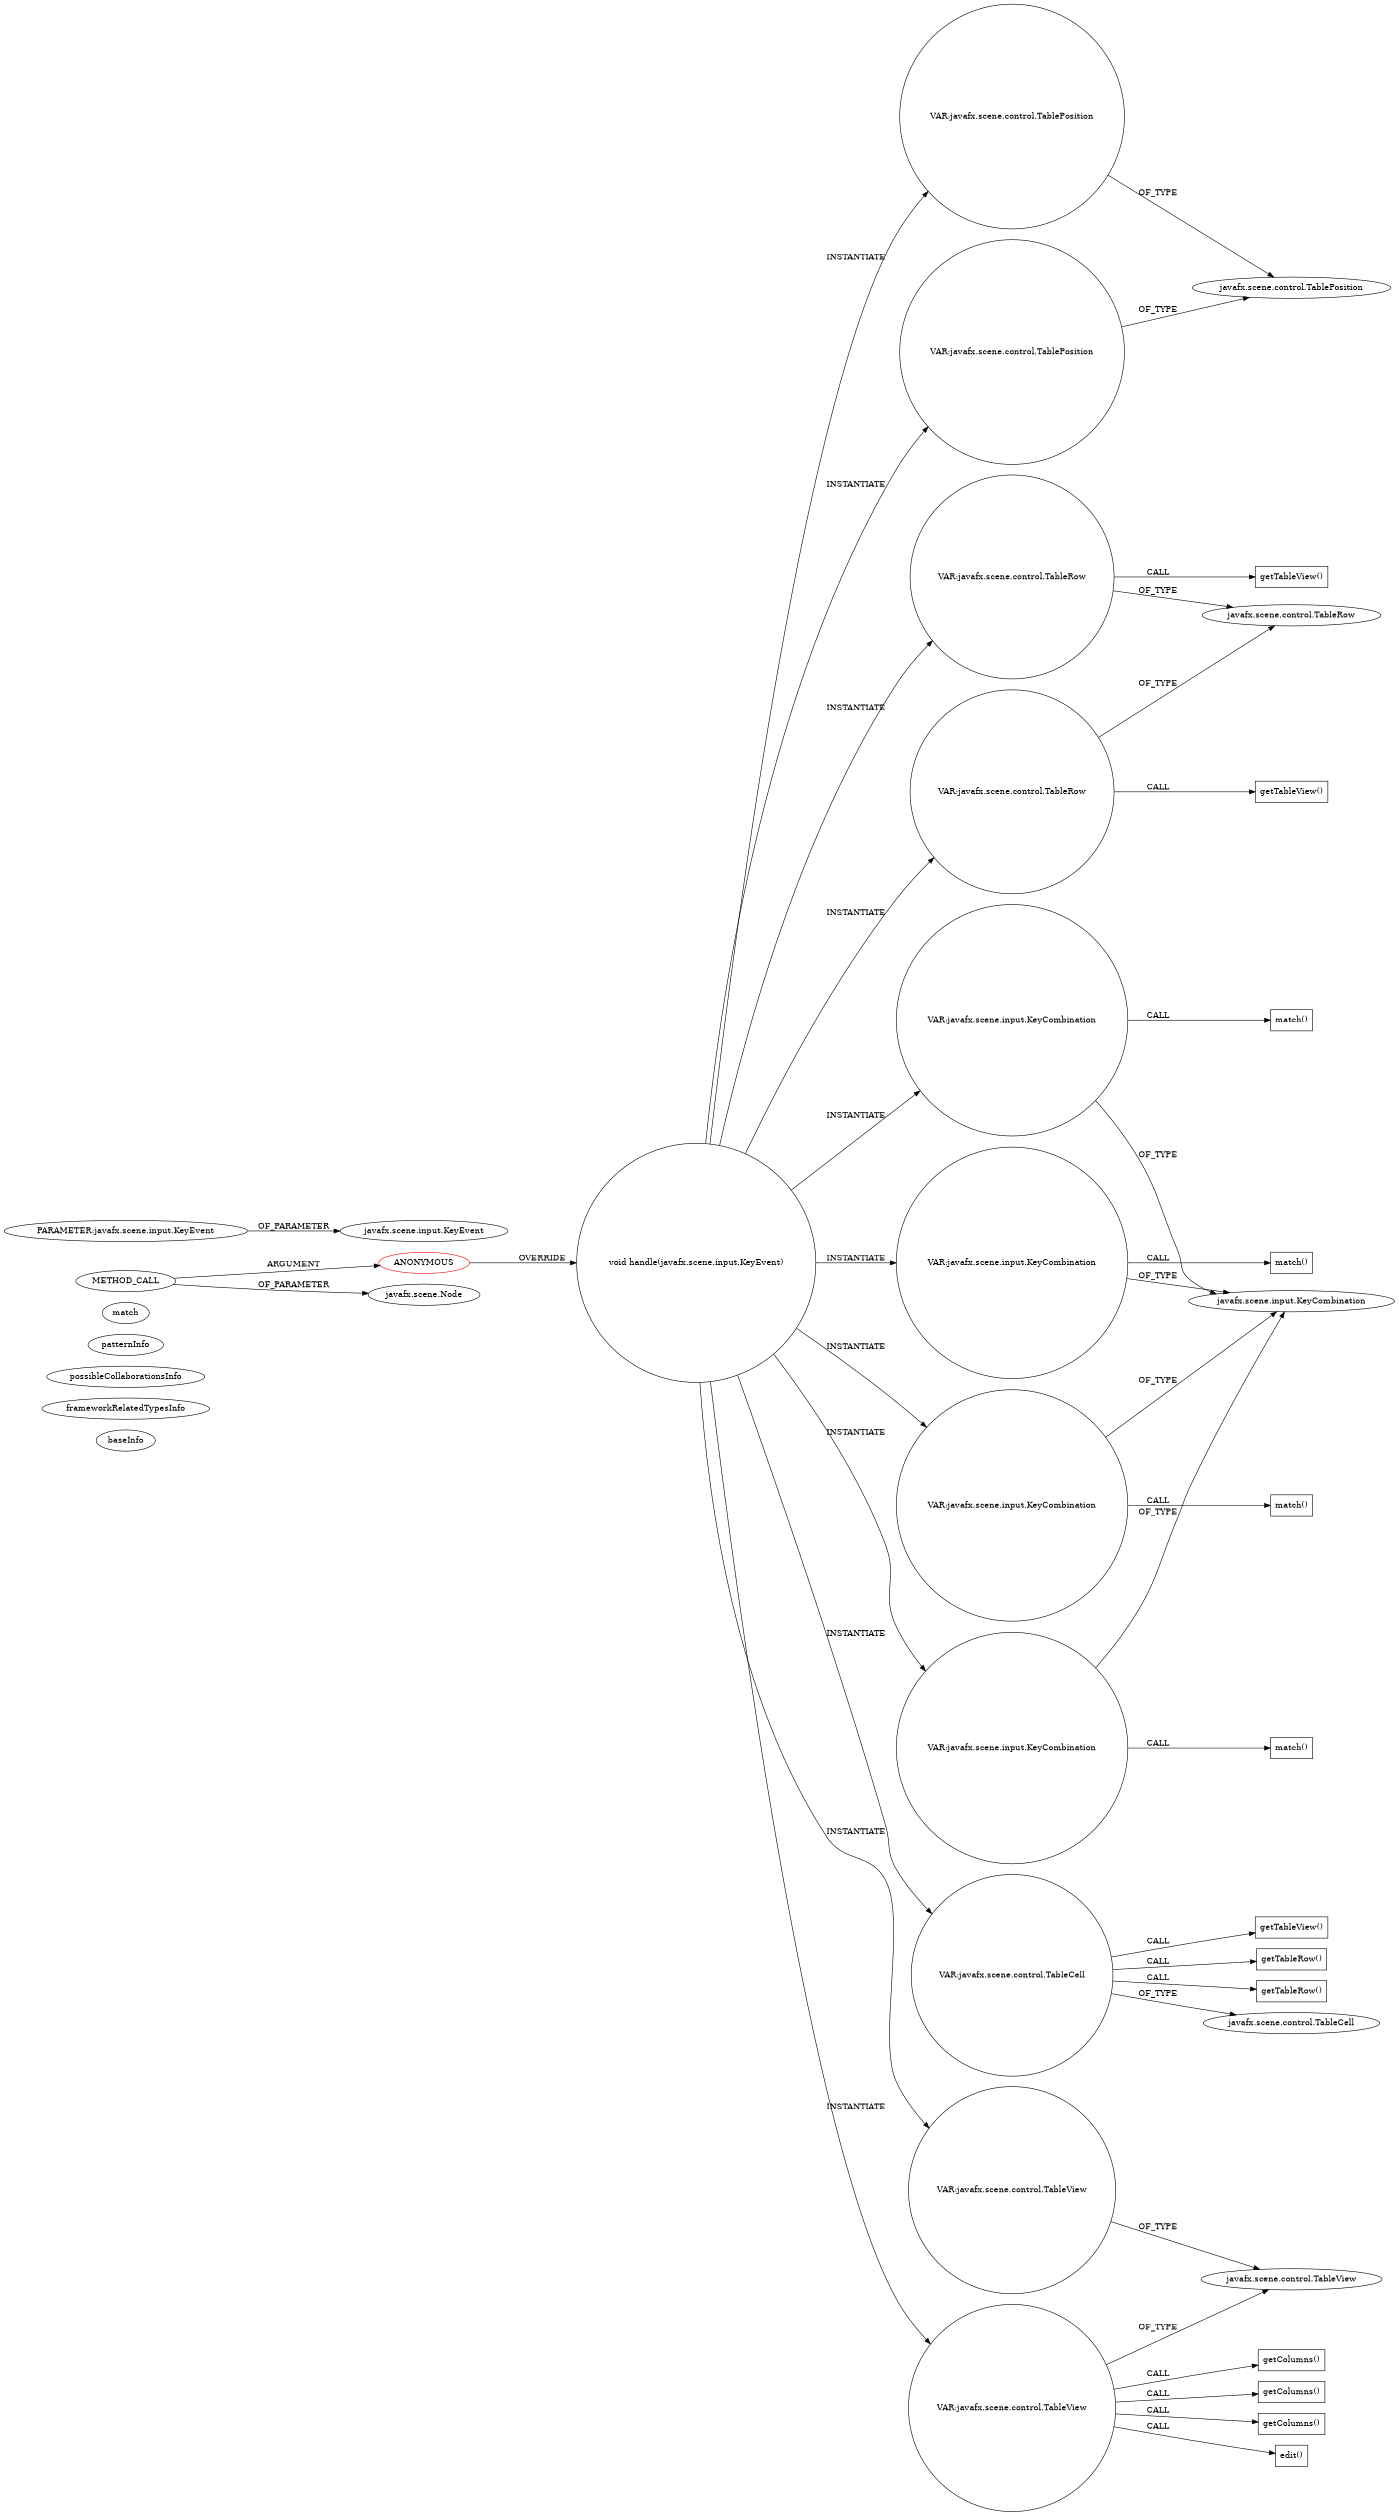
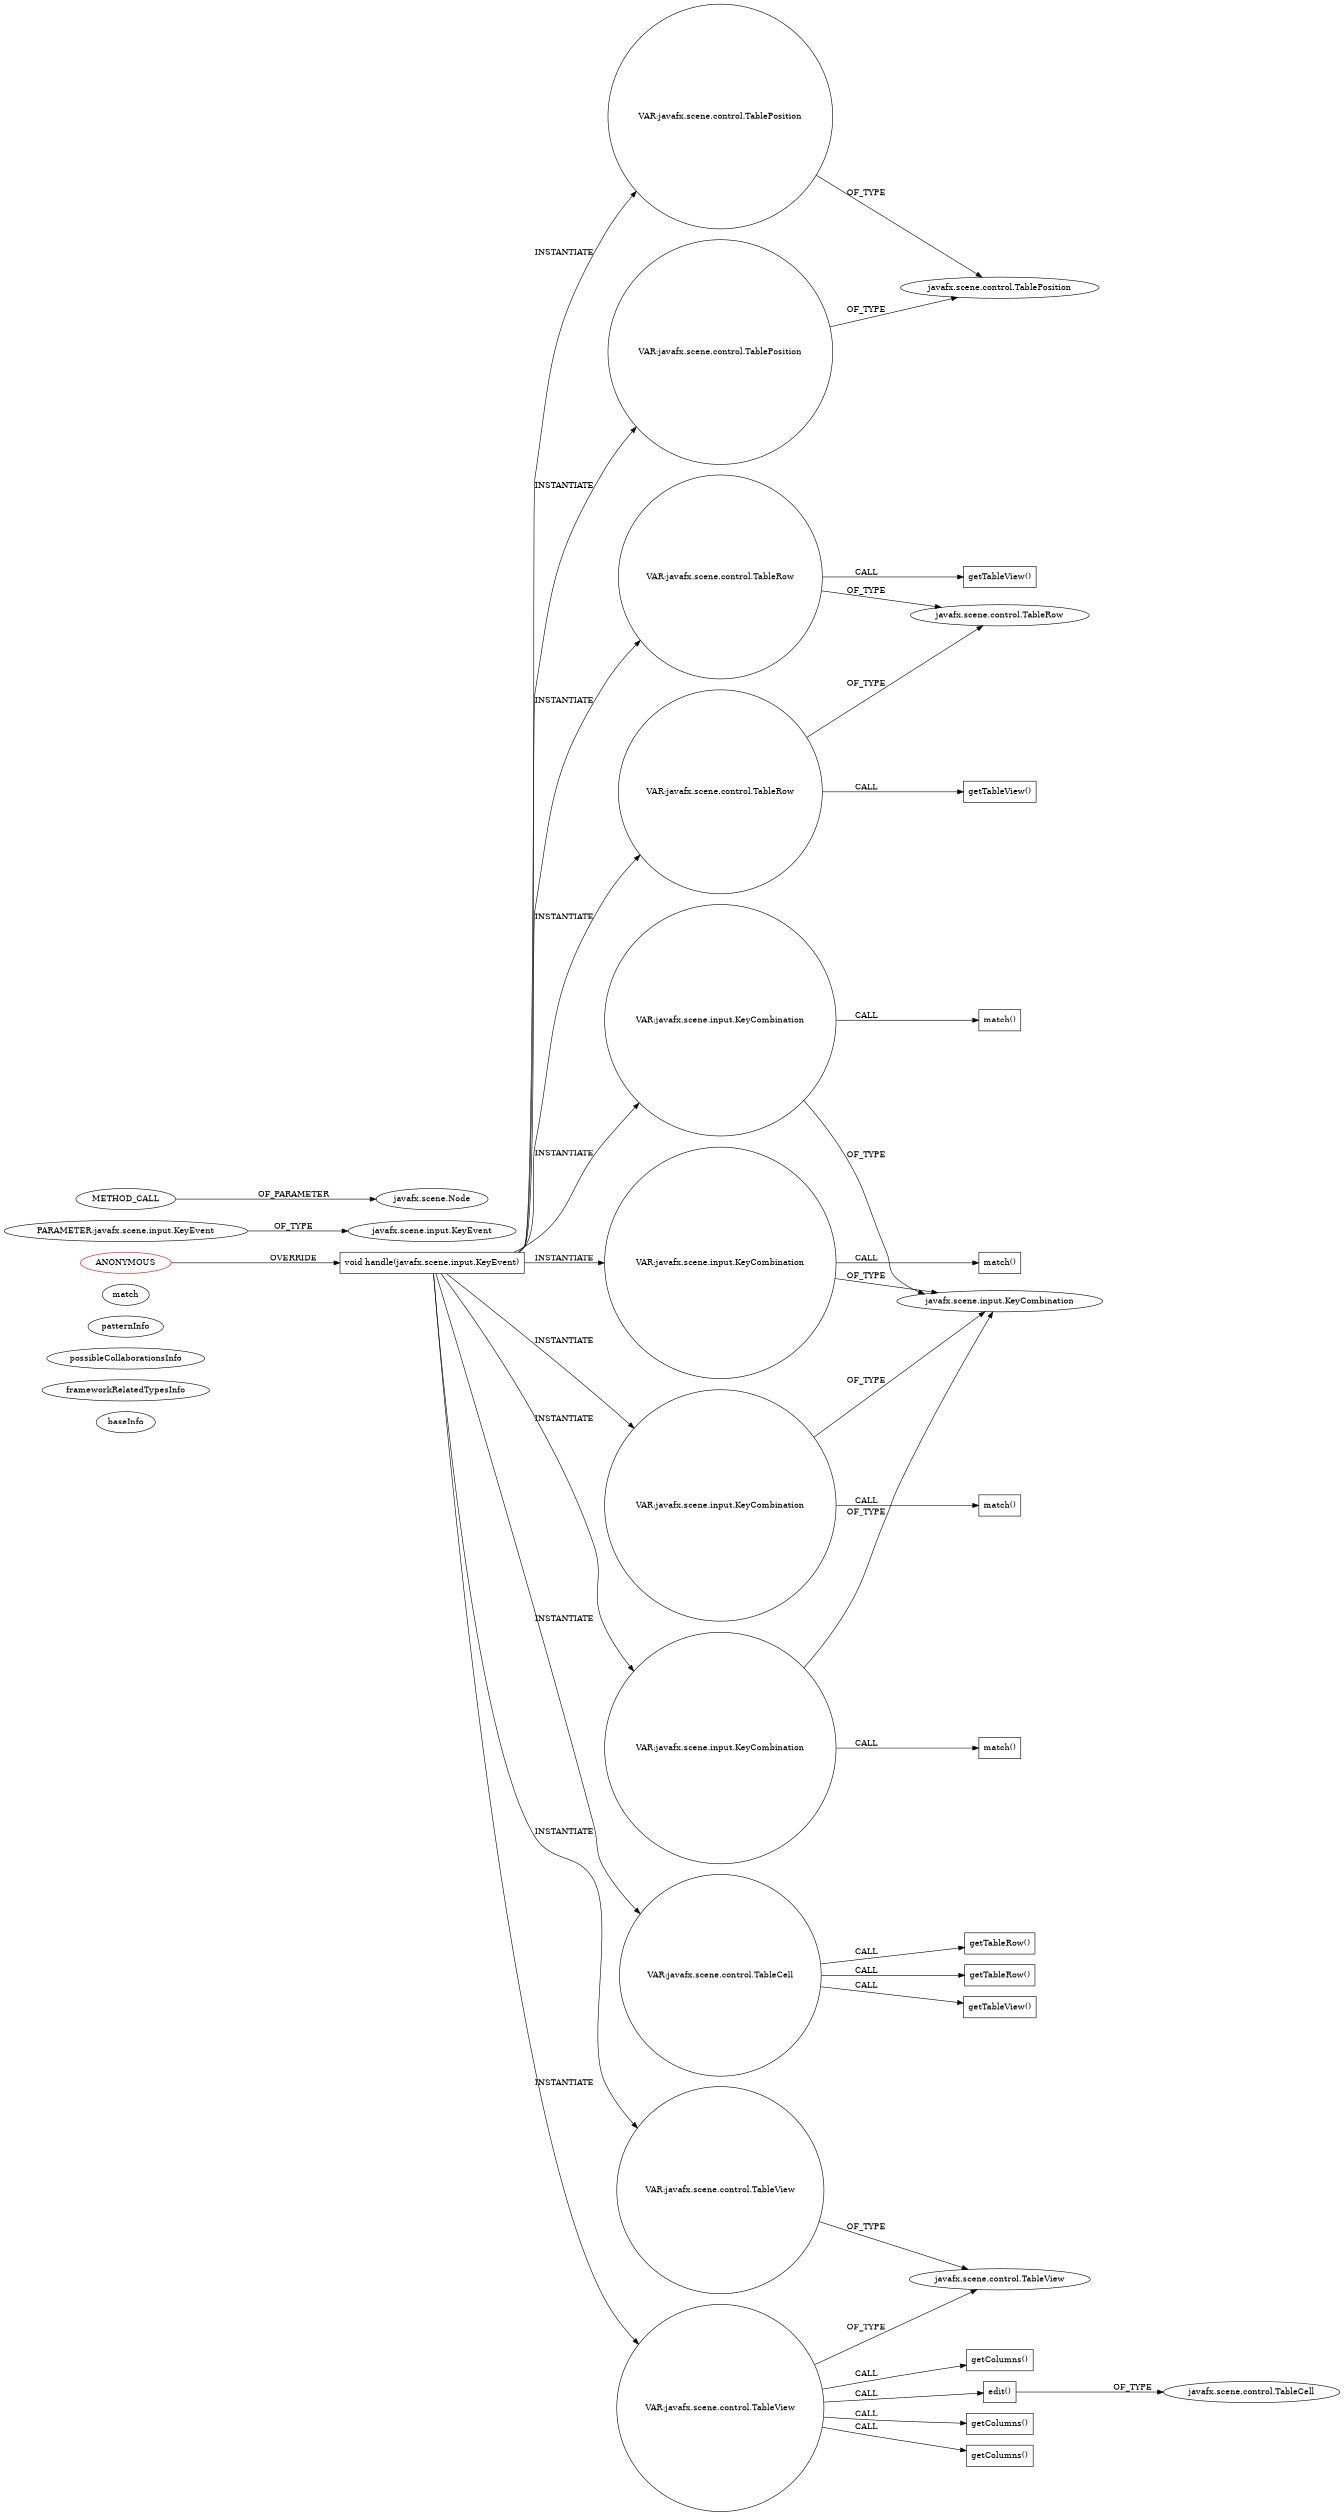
edge "PARAMETER:javafx.scene.input.KeyEvent" -> "javafx.scene.input.KeyEvent": label "OF_PARAMETER" -> "OF_TYPE"
node "void handle(javafx.scene.input.KeyEvent)": shape circle -> box
edge "METHOD_CALL" -> "ANONYMOUS": removed, label "ARGUMENT"
edge "VAR:javafx.scene.control.TableCell" -> "javafx.scene.control.TableCell": now "edit()" -> "javafx.scene.control.TableCell"
